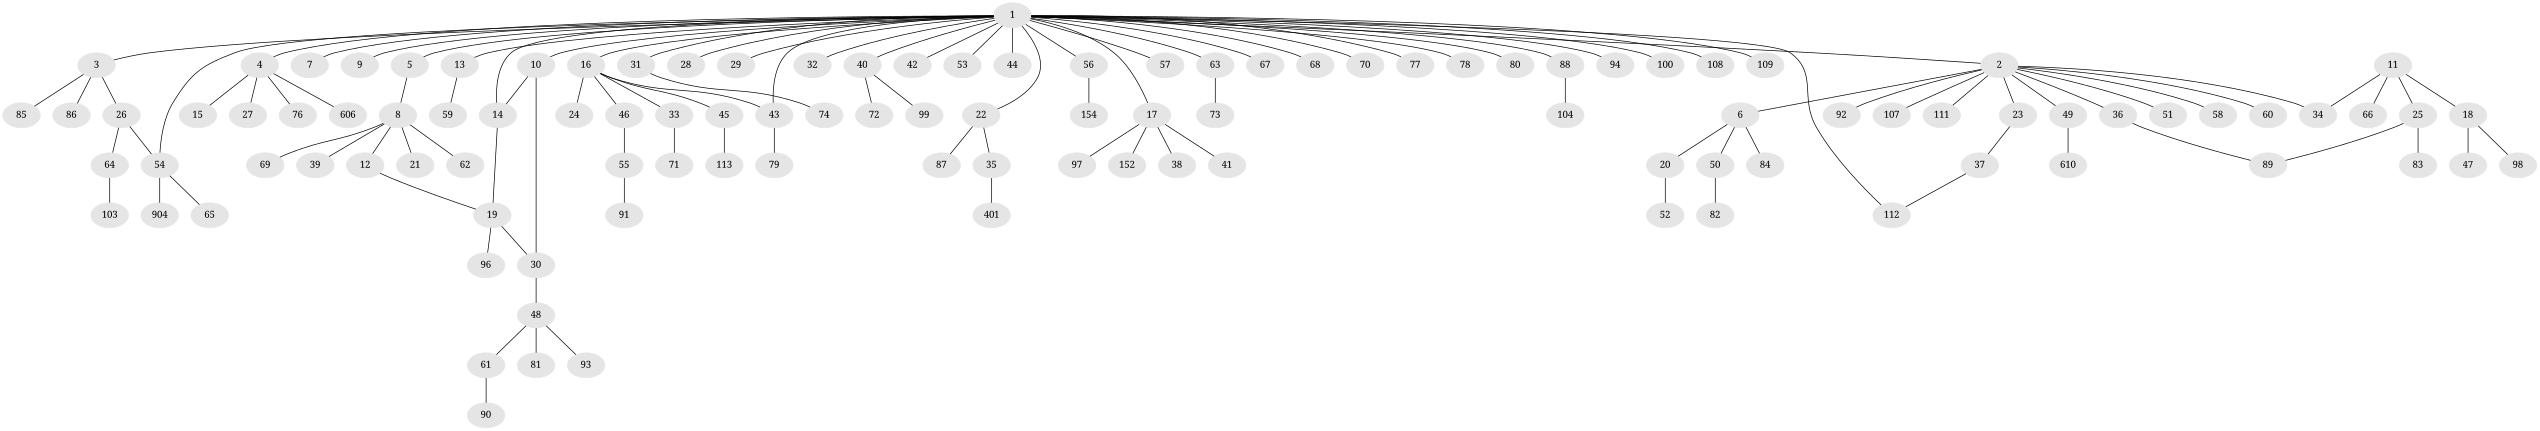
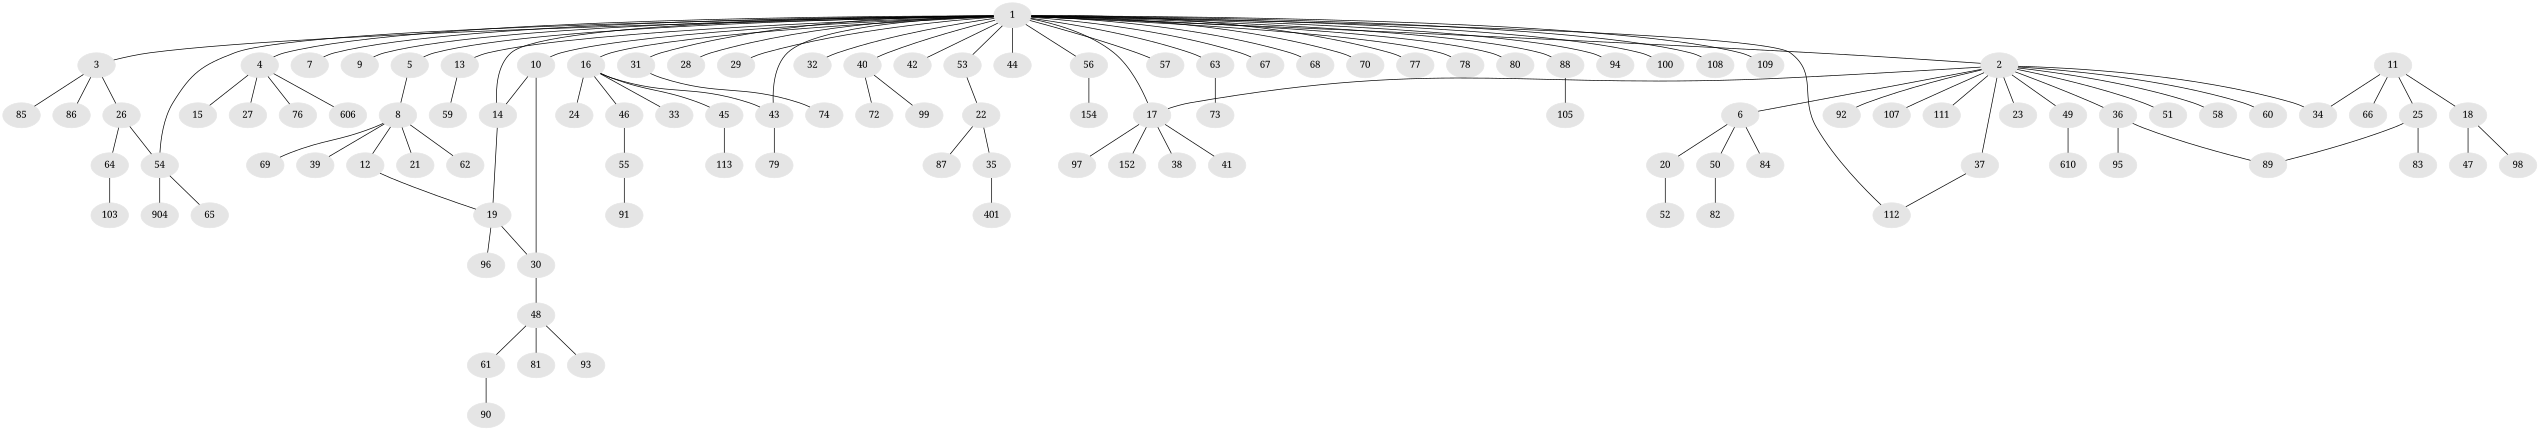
edge "1" -- "22": now "53" -- "22"
edge "2" -- "17": added
node "104": label "104" -> "105"
edge "23" -- "37": now "2" -- "37"
node "71": removed
node "95": added
